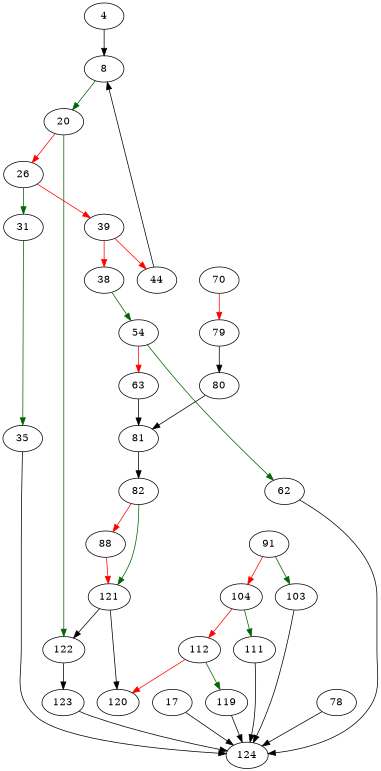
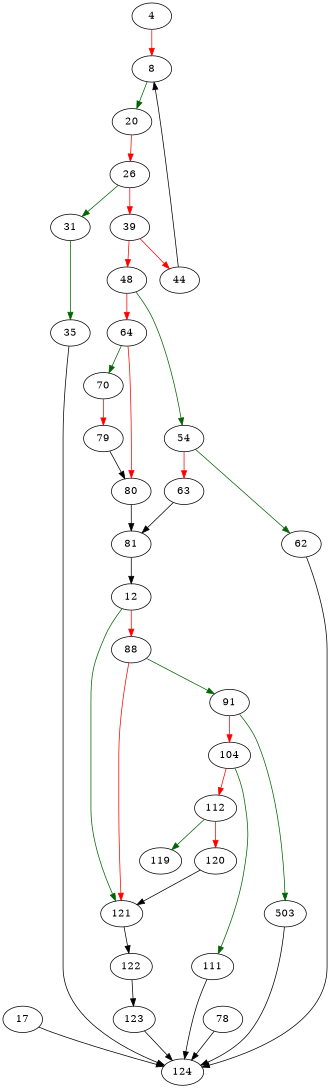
edge "4" -> "8": color black -> red
node "38": label "38" -> "48"
node "64": added
edge "20" -> "122": removed
node "82": label "82" -> "12"
node "103": label "103" -> "503"
edge "121" -> "120": reversed
edge "88" -> "91": added
edge "119" -> "124": removed
